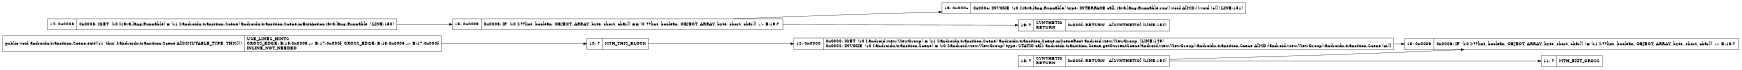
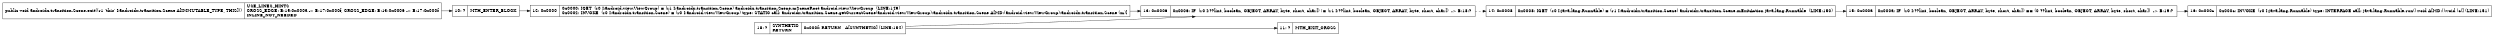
edge "13: 0x0006" -> "14: 0x0008": added
node "19: ?": removed
node "10: ?": text "MTH_THIS_BLOCK" -> "MTH_ENTER_BLOCK"
